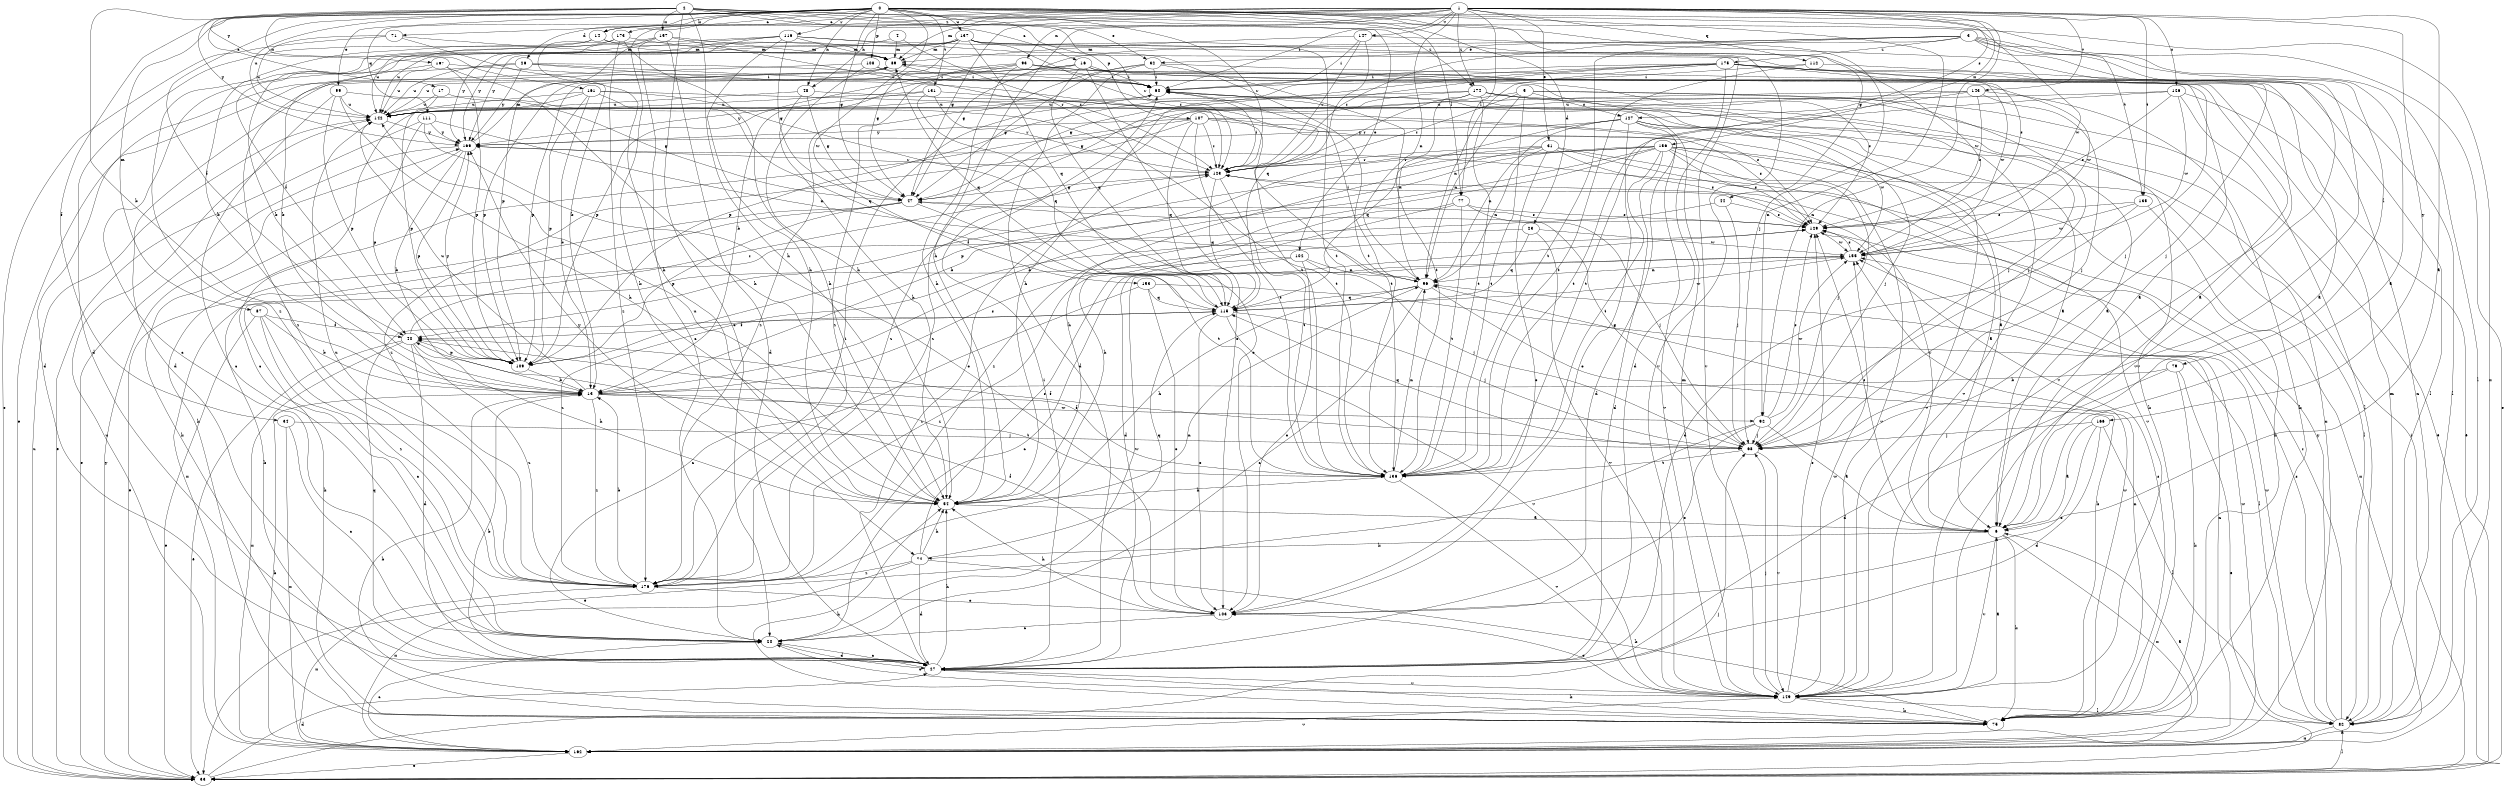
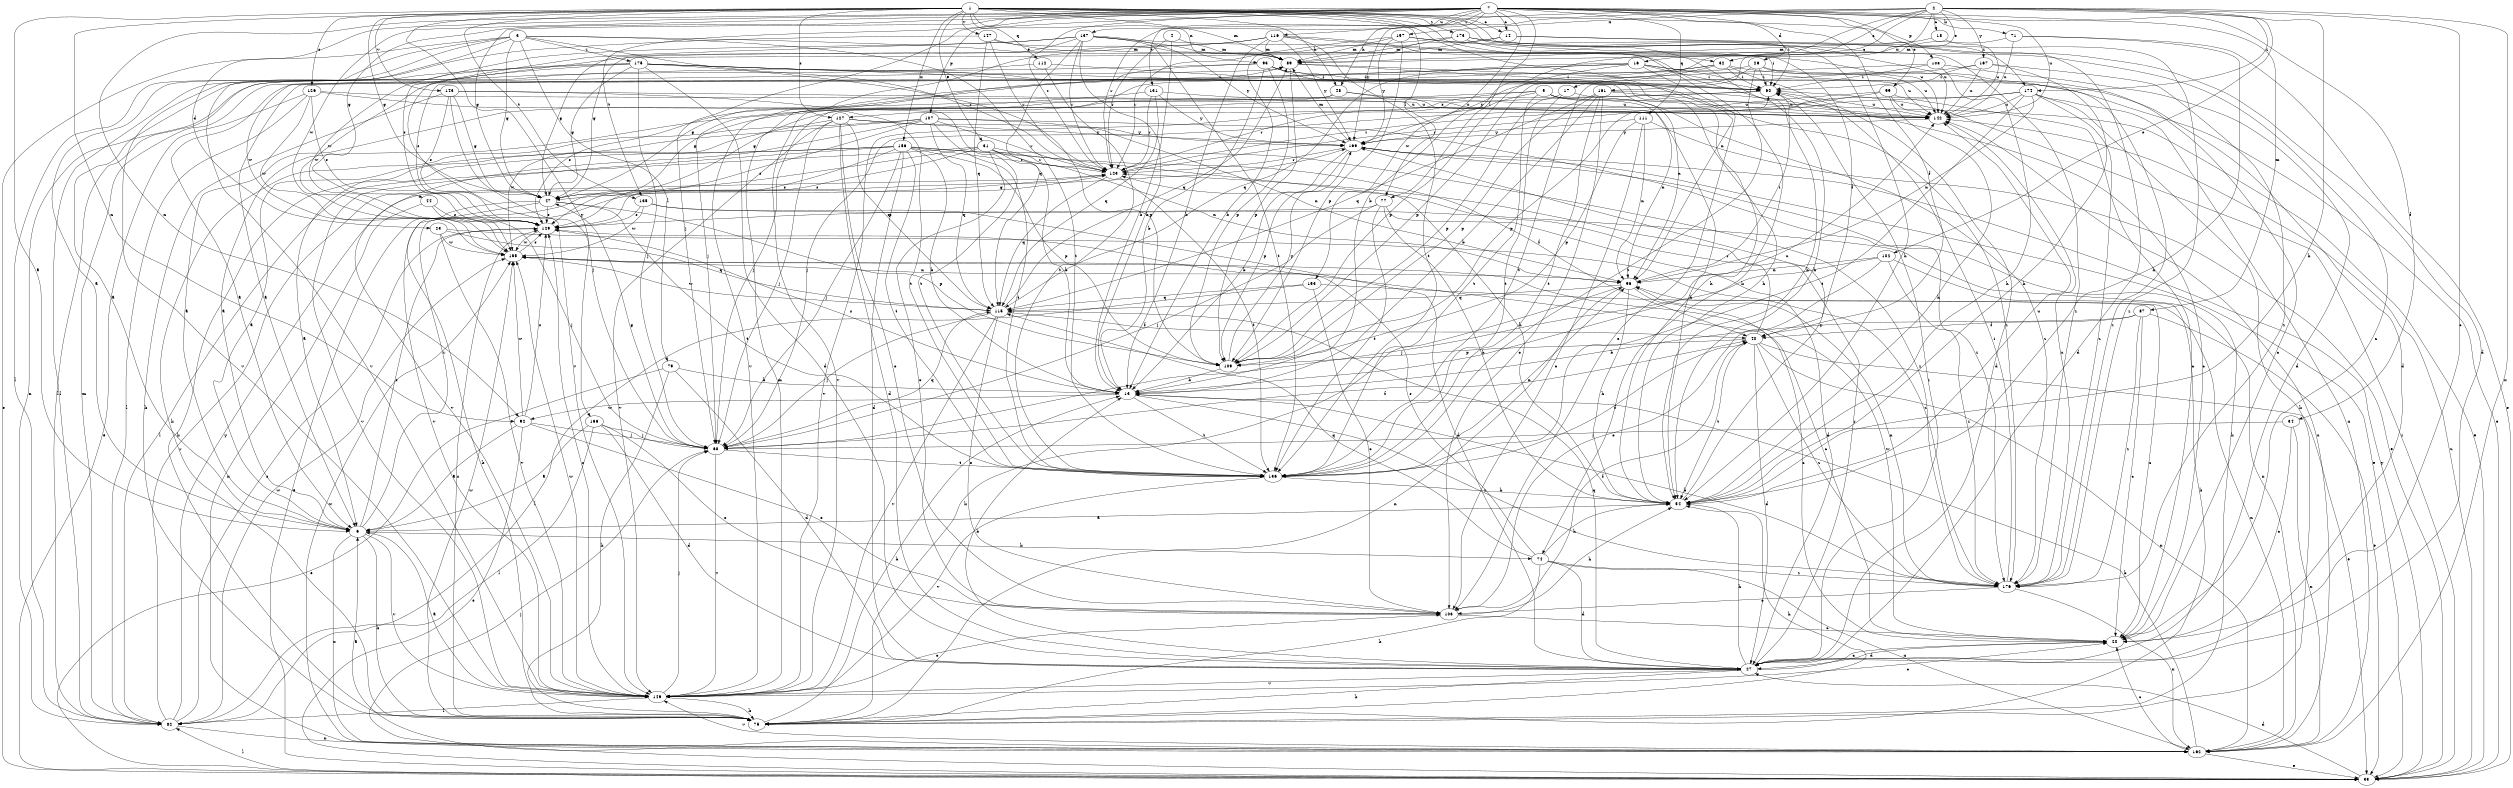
node "0": label "0" -> "7"
node "18": added
edge "40" -> "54": label "h" -> "t"
